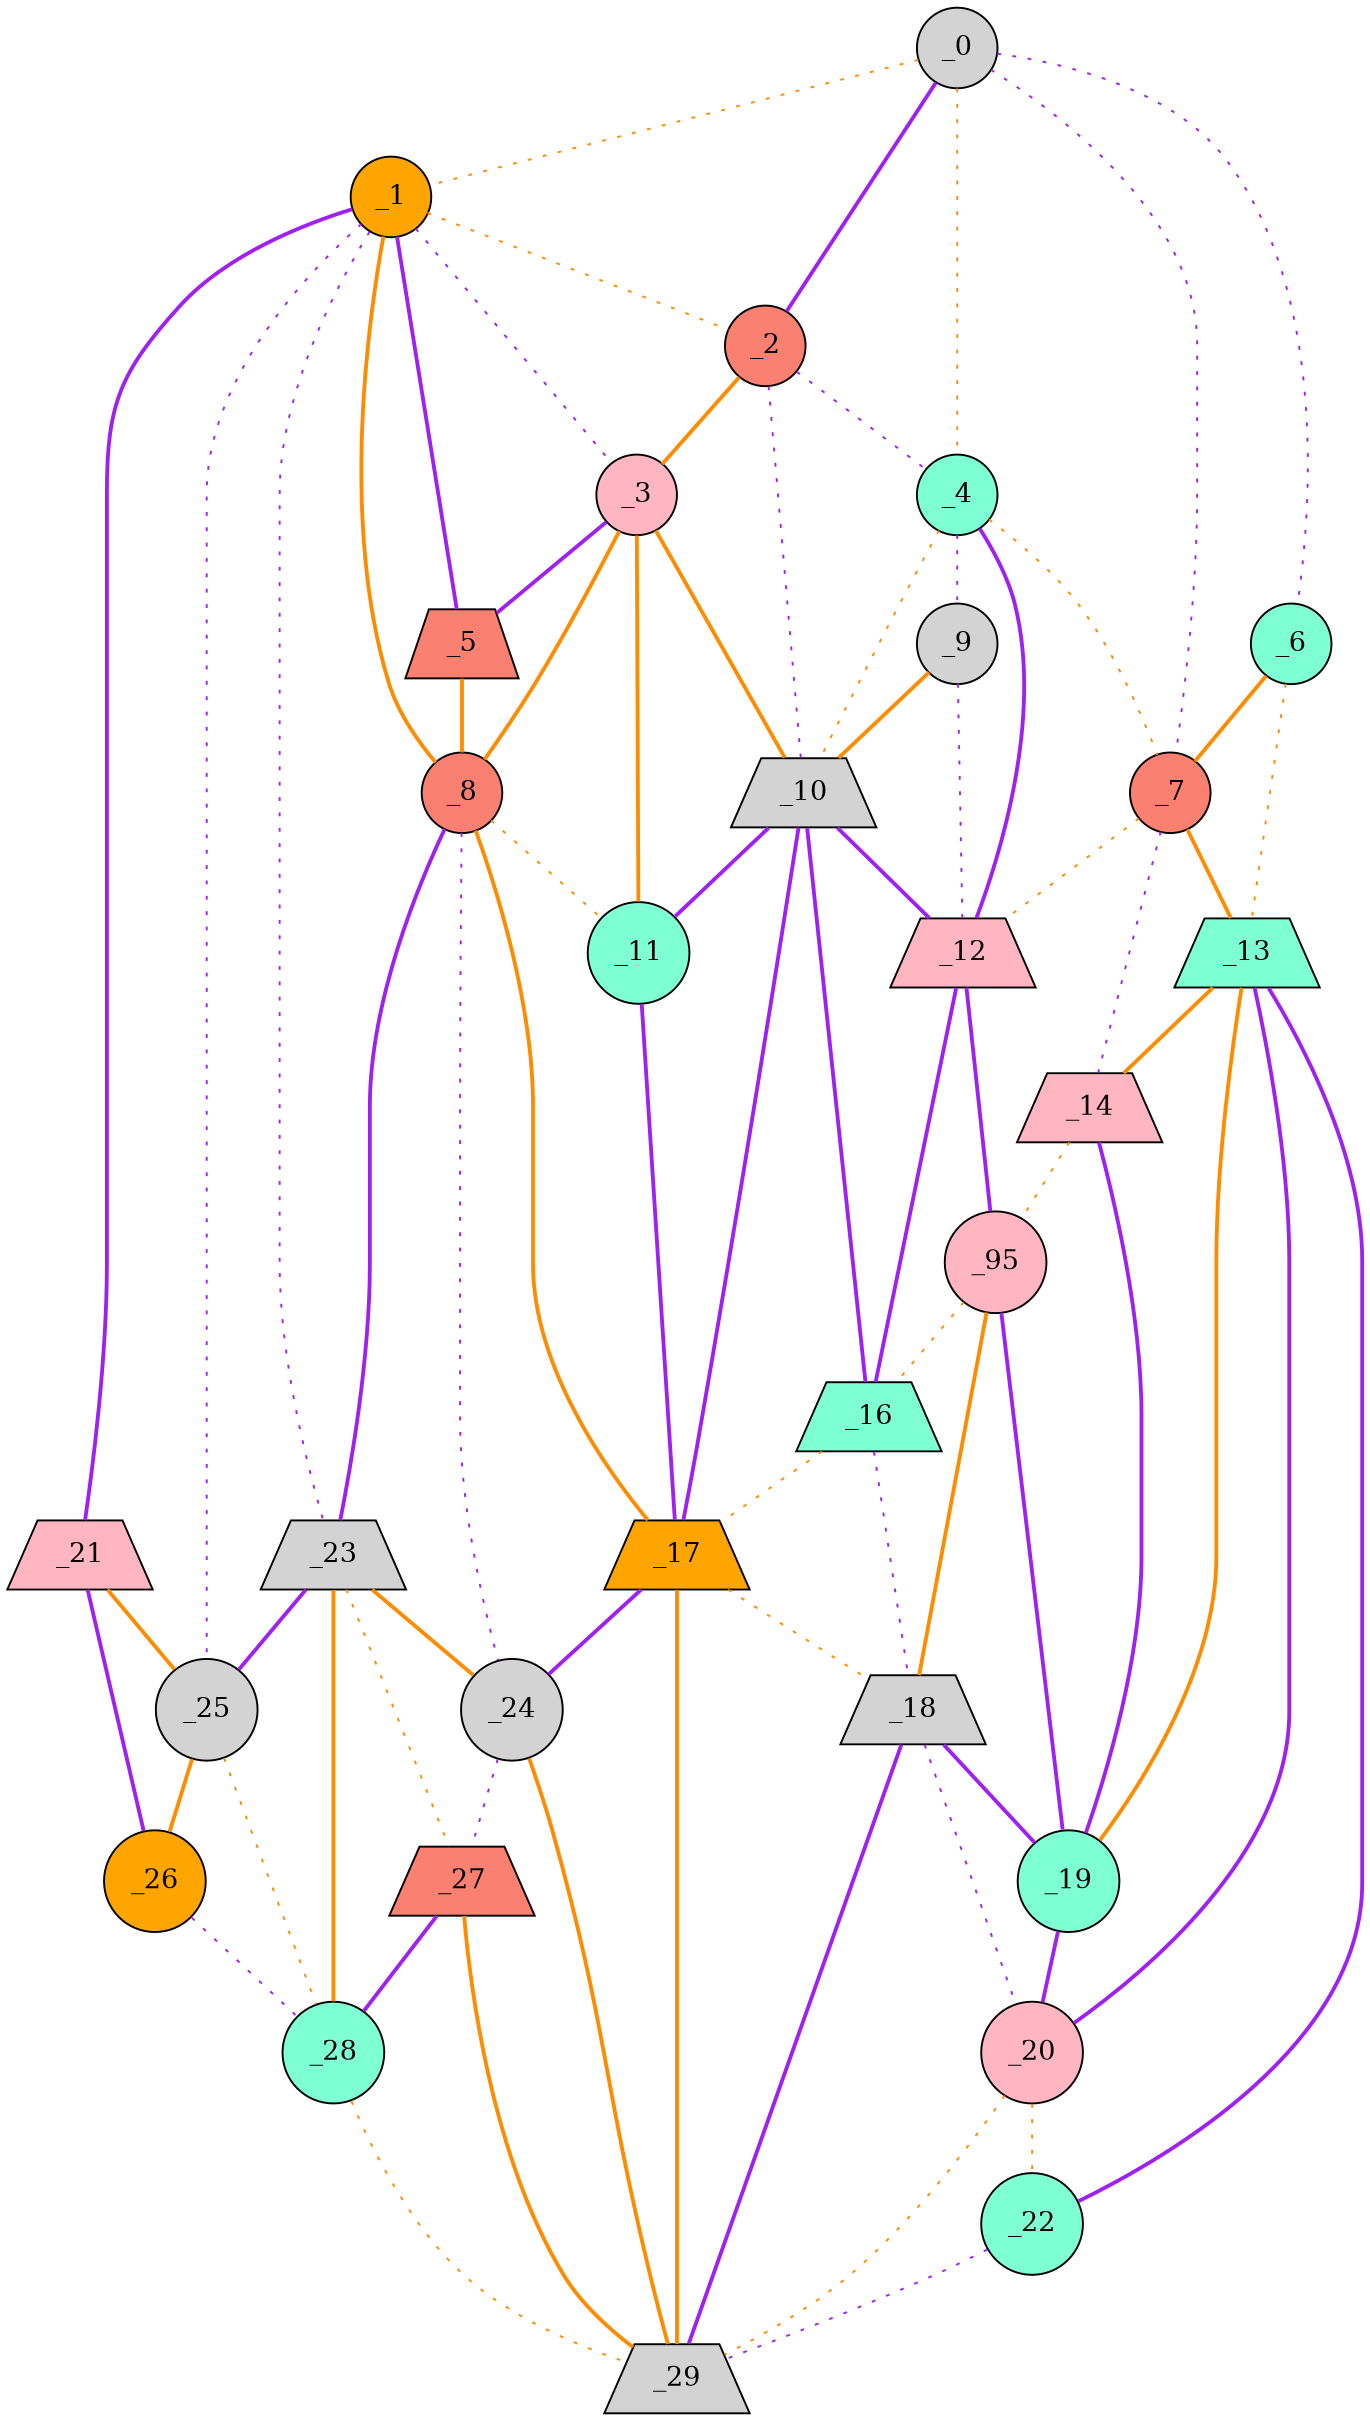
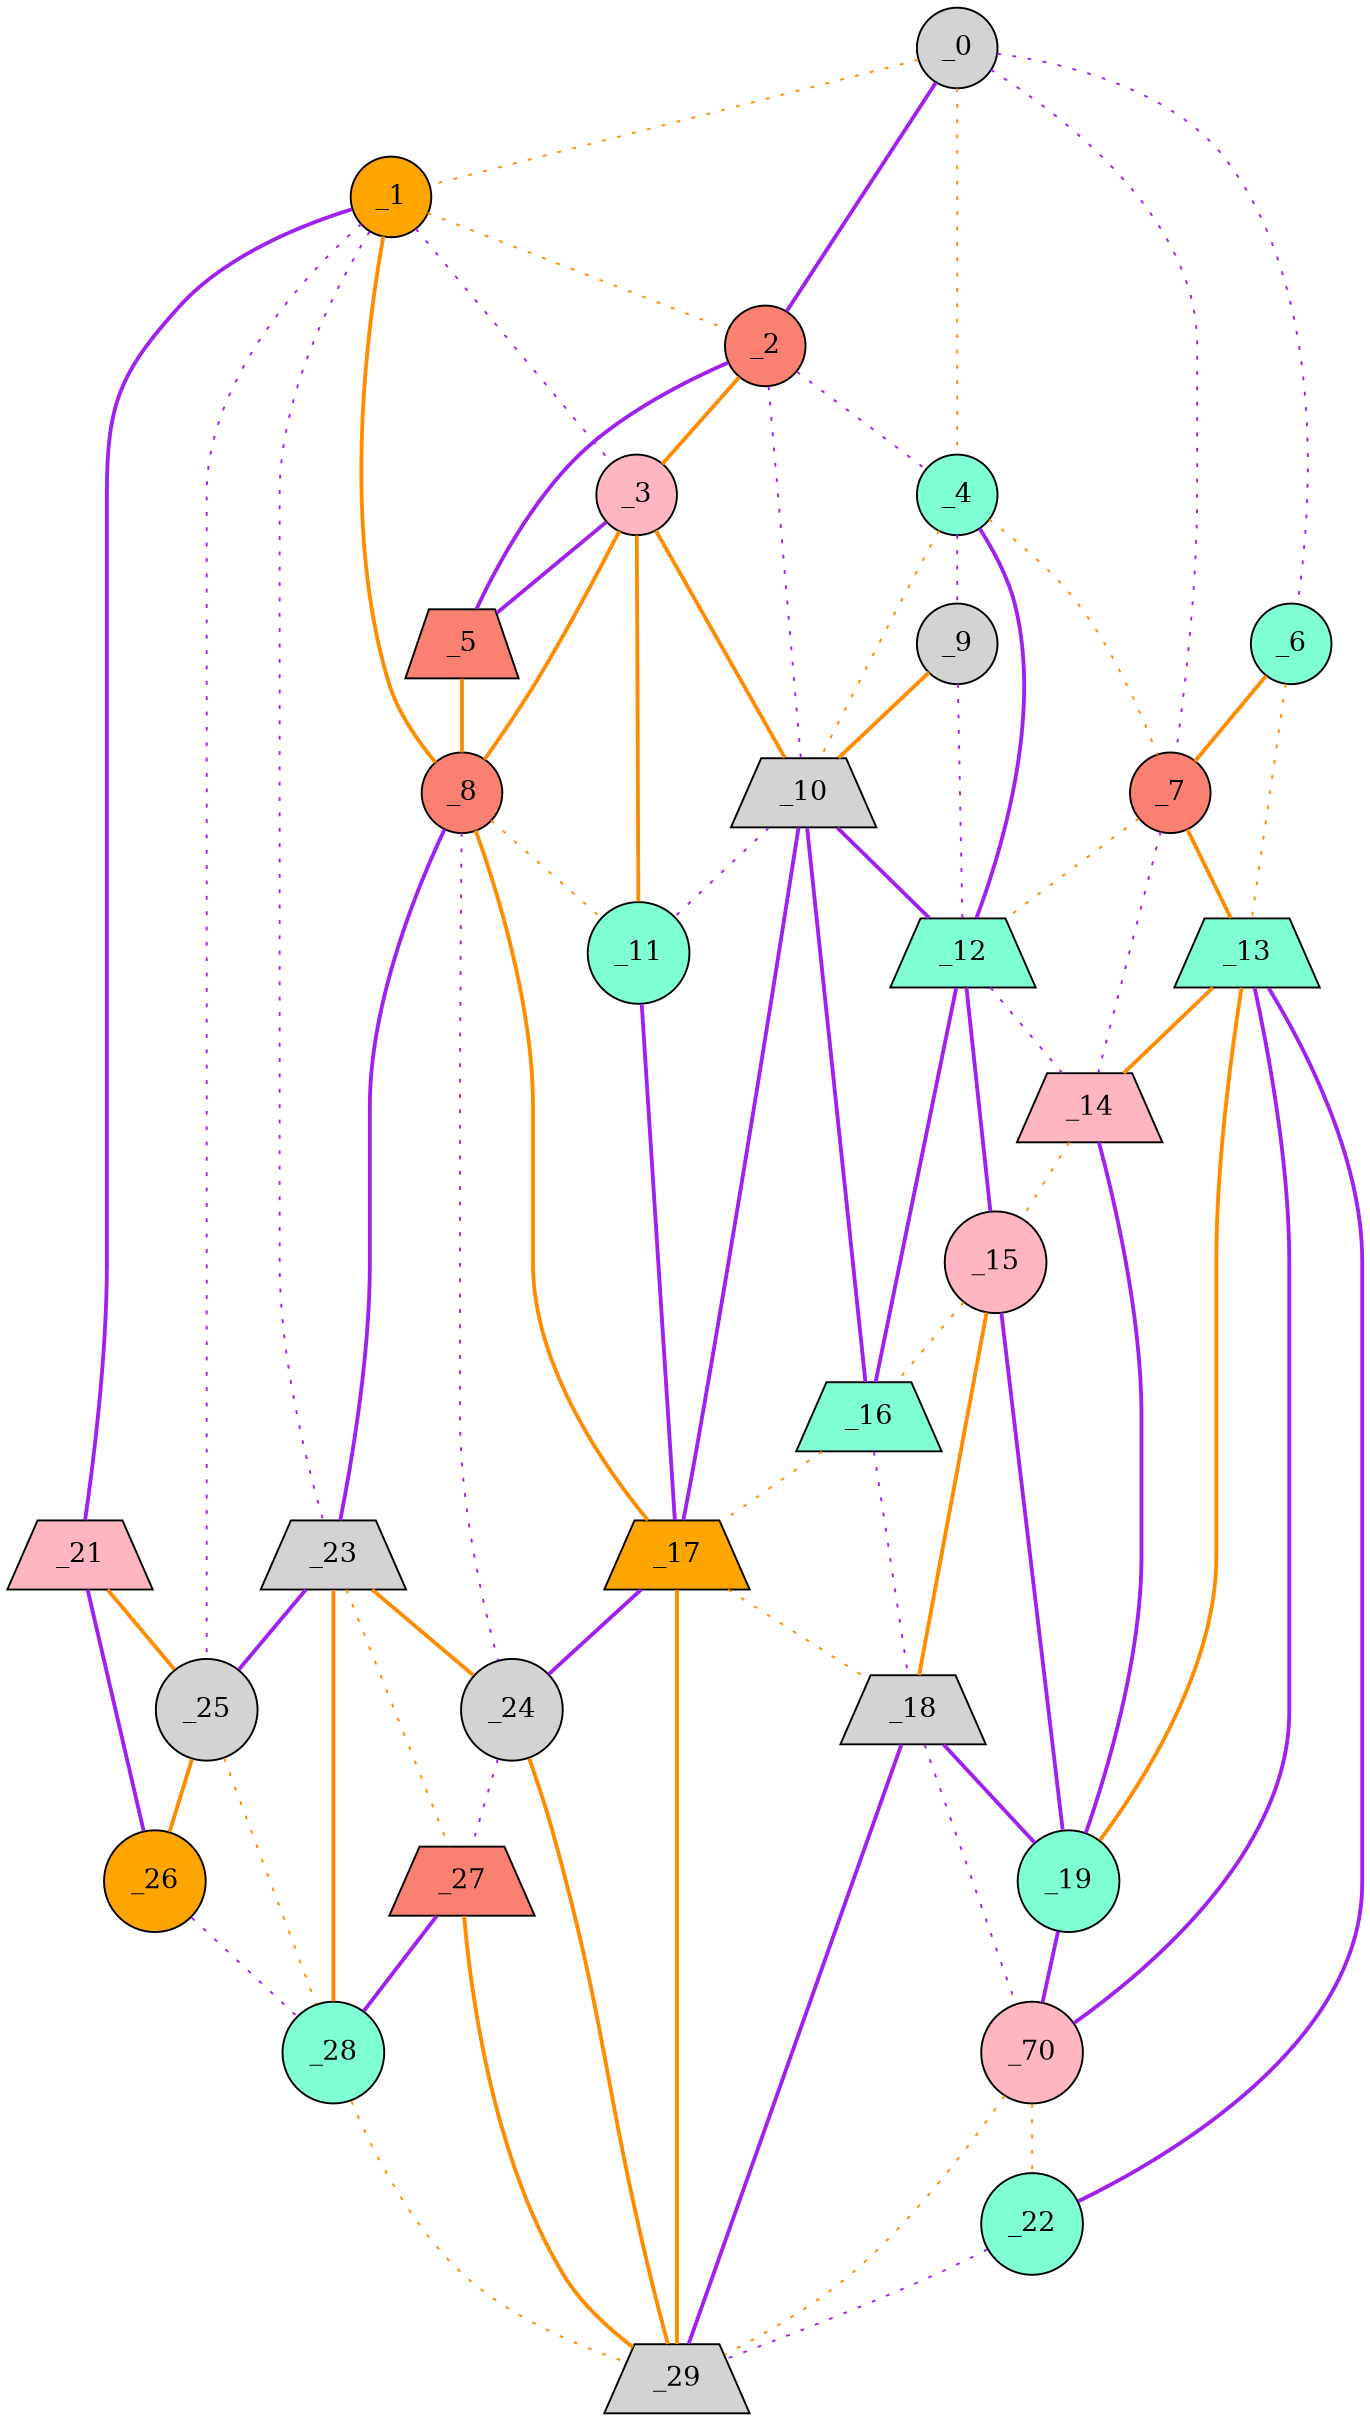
edge "_1" -- "_5": now "_2" -- "_5"
edge "_10" -- "_11": style bold -> dotted
node "_12": fillcolor lightpink -> aquamarine
edge "_12" -- "_14": added
node "_95": label "_95" -> "_15"
node "_20": label "_20" -> "_70"
